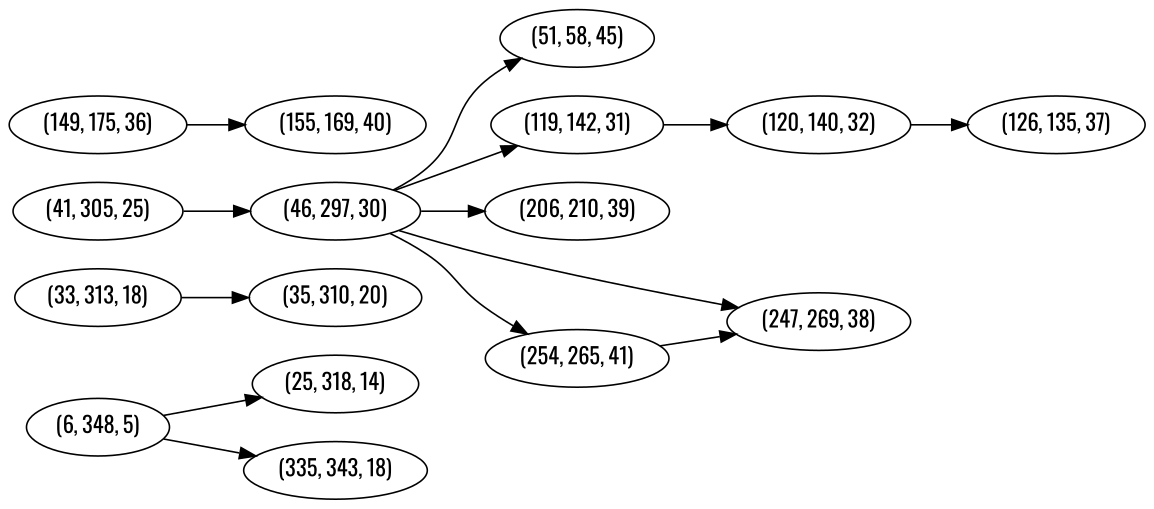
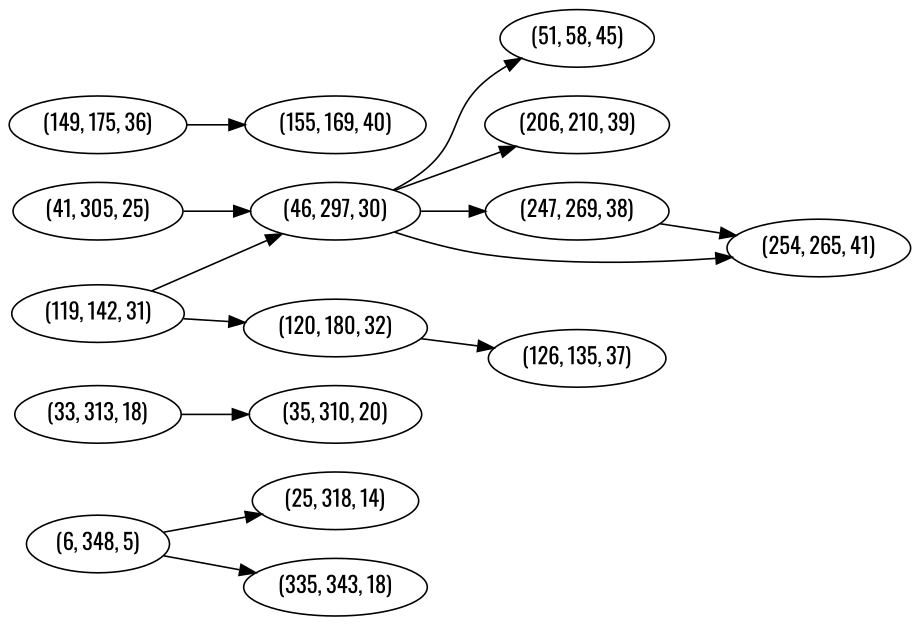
node "(120, 140, 32)": label "(120, 140, 32)" -> "(120, 180, 32)"
edge "(46, 297, 30)" -> "(119, 142, 31)": reversed
edge "(254, 265, 41)" -> "(247, 269, 38)": reversed
